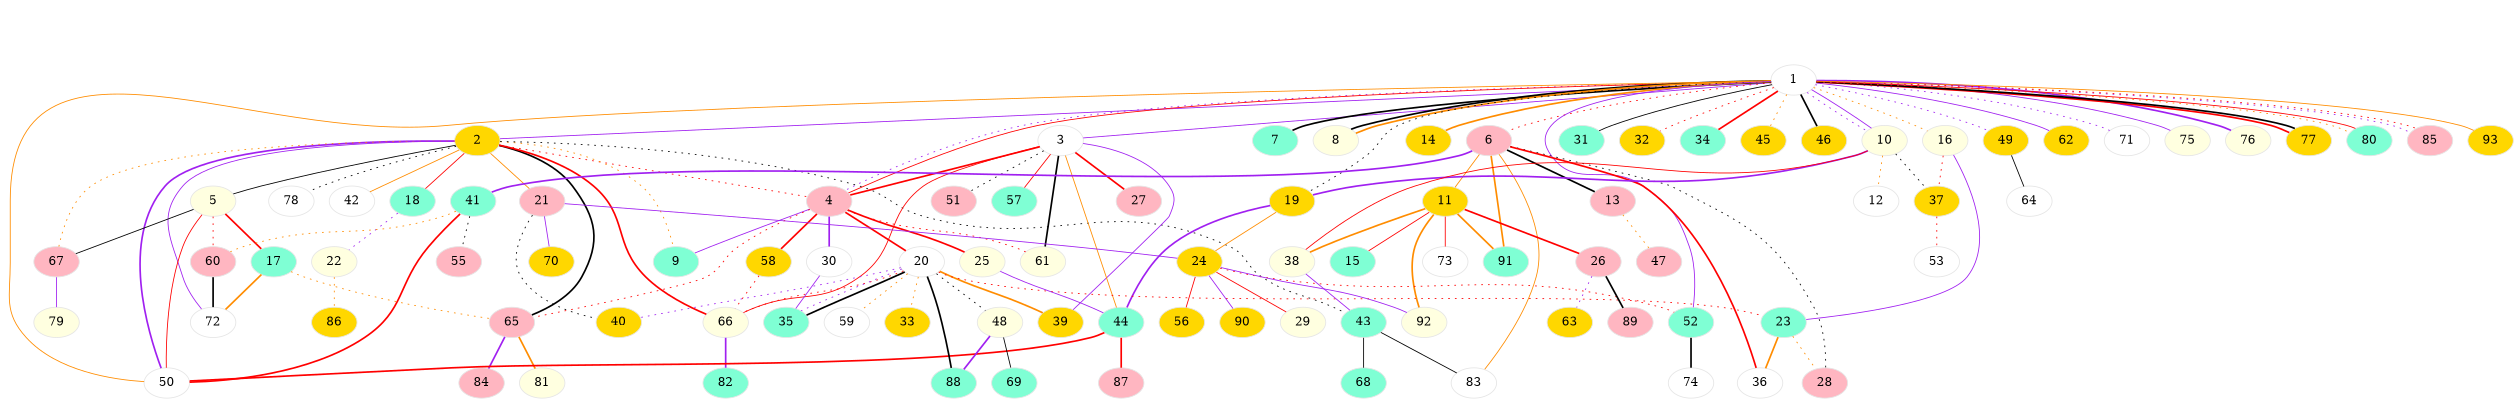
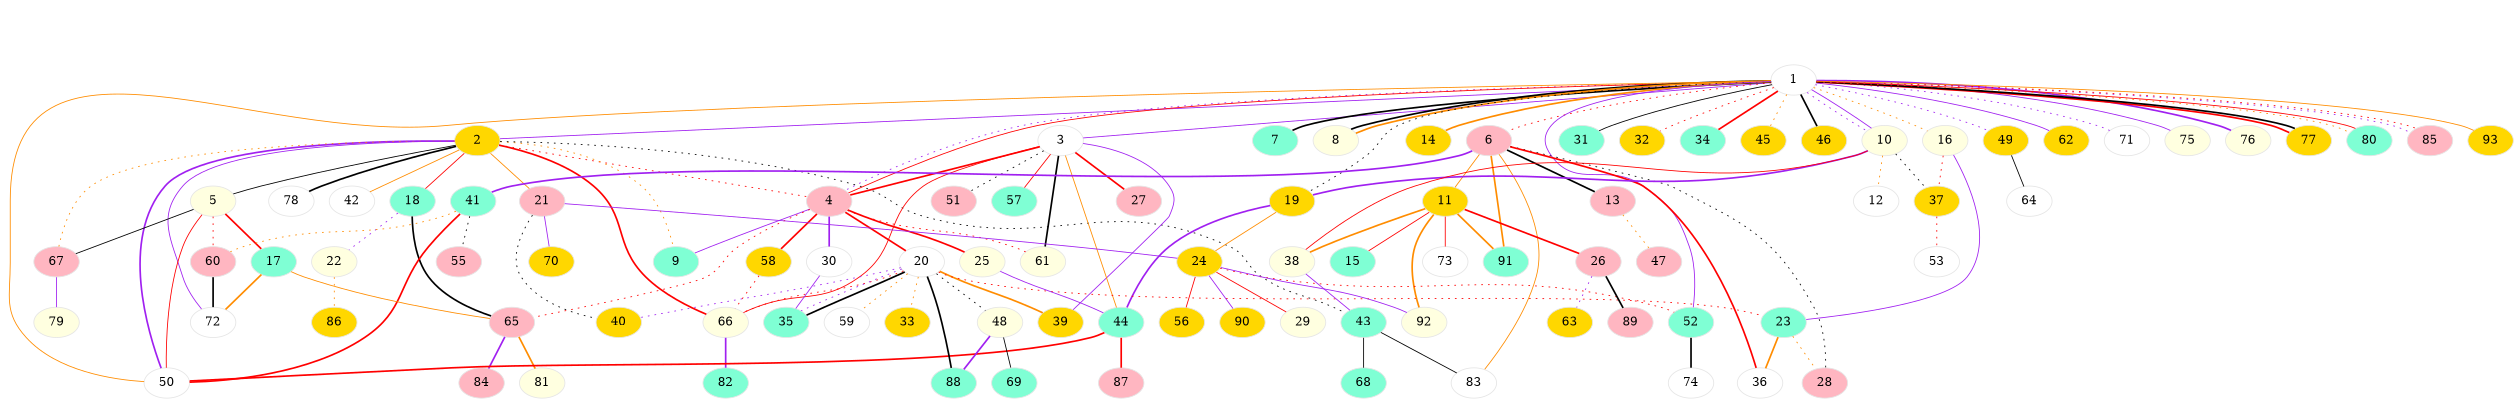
edge "2" -- "78": style dotted -> bold
edge "2" -- "65": now "18" -- "65"
edge "17" -- "65": style dotted -> solid
